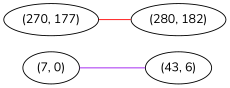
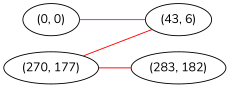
node "(280, 182)": label "(280, 182)" -> "(283, 182)"
edge "(43, 6)" -- "(270, 177)": added
node "(7, 0)": label "(7, 0)" -> "(0, 0)"
